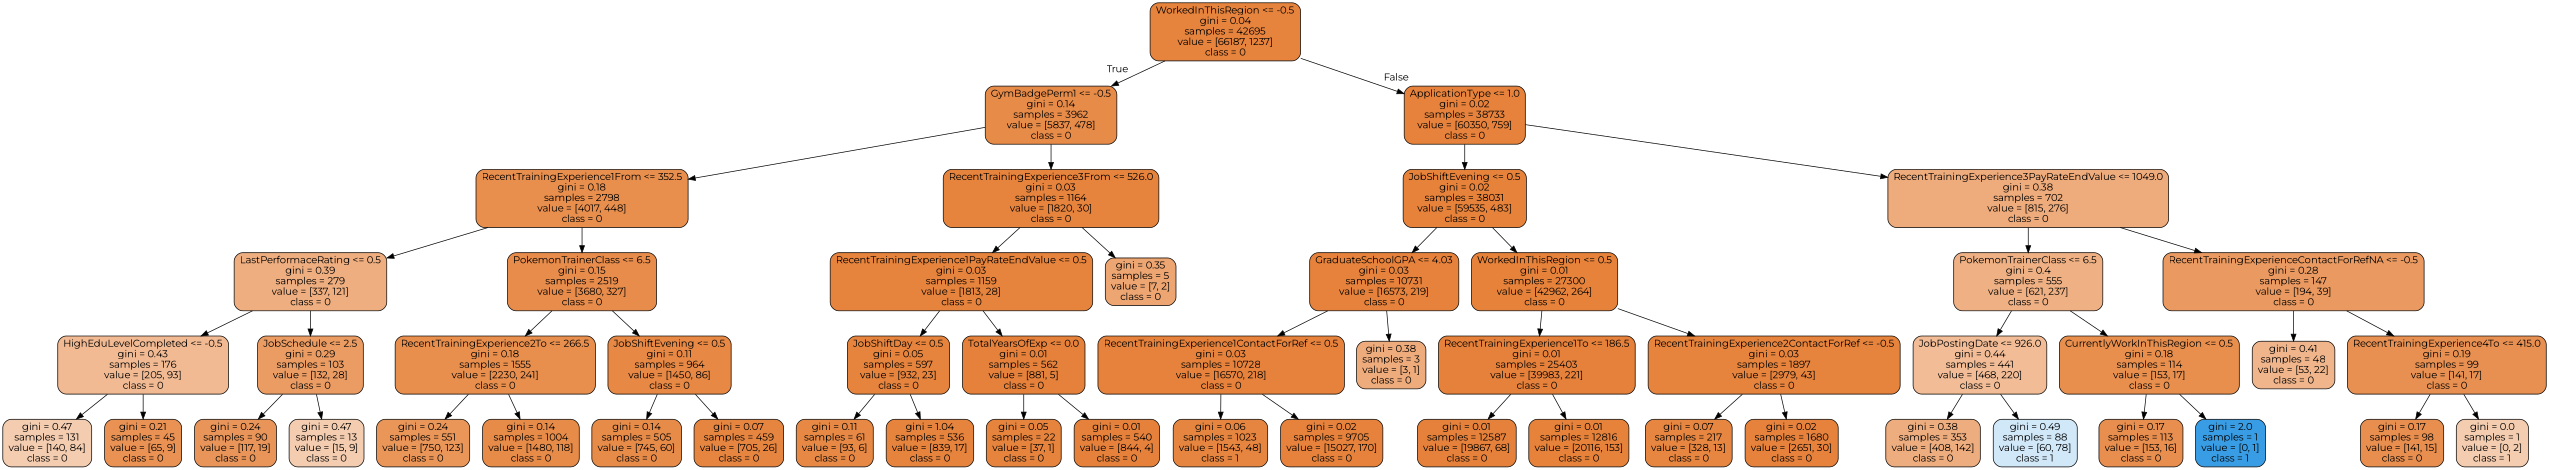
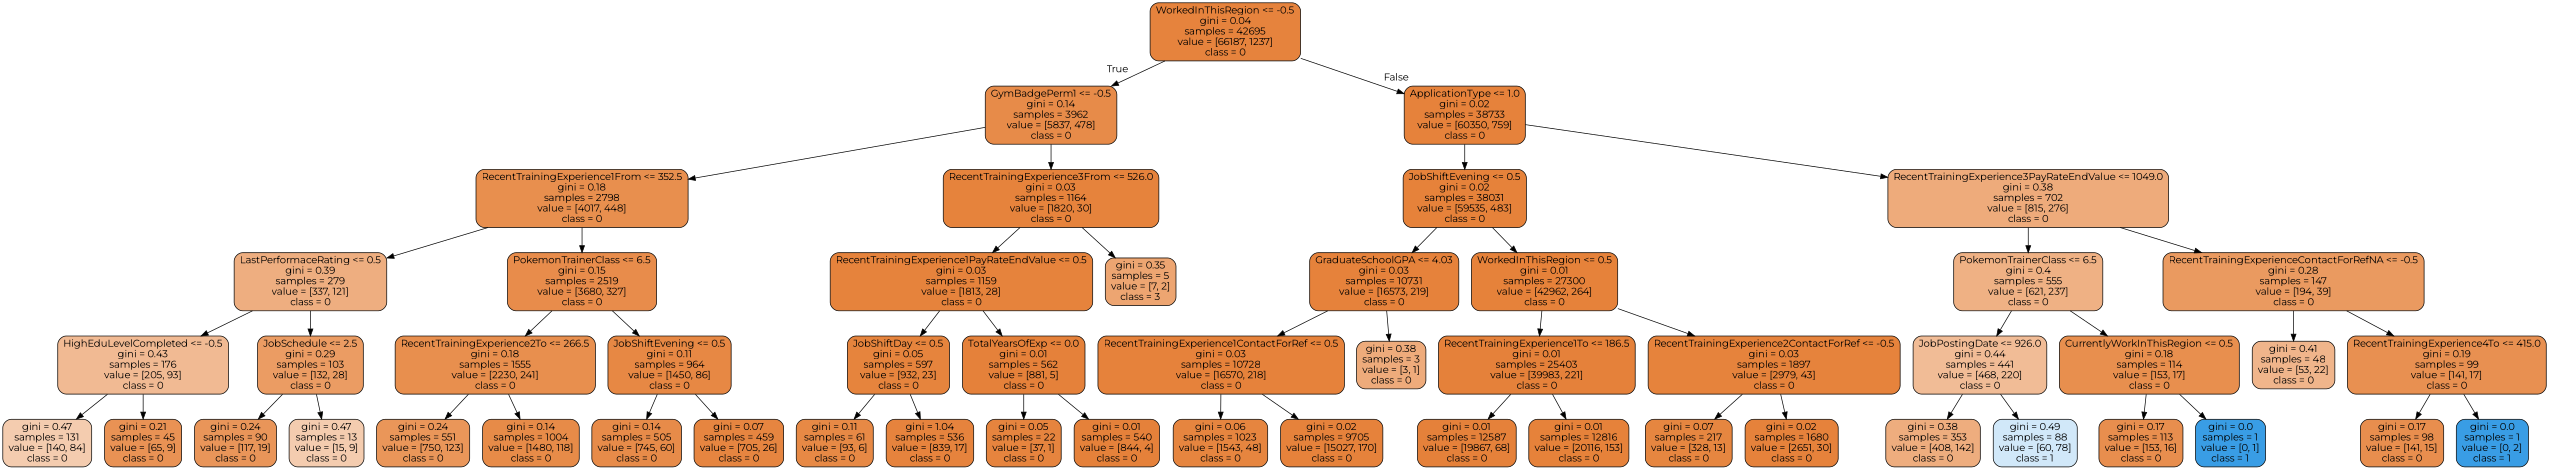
node "gini = 0.35 samples = 5 value = [7, 2] class = 0": label "gini = 0.35 samples = 5 value = [7, 2] class = 0" -> "gini = 0.35 samples = 5 value = [7, 2] class = 3"
node "gini = 0.06 samples = 1023 value = [1543, 48] class = 1": label "gini = 0.06 samples = 1023 value = [1543, 48] class = 1" -> "gini = 0.06 samples = 1023 value = [1543, 48] class = 0"
node "gini = 2.0 samples = 1 value = [0, 1] class = 1": label "gini = 2.0 samples = 1 value = [0, 1] class = 1" -> "gini = 0.0 samples = 1 value = [0, 1] class = 1"
node "gini = 0.0 samples = 1 value = [0, 2] class = 1": fillcolor #e5813966 -> #399de5ff
